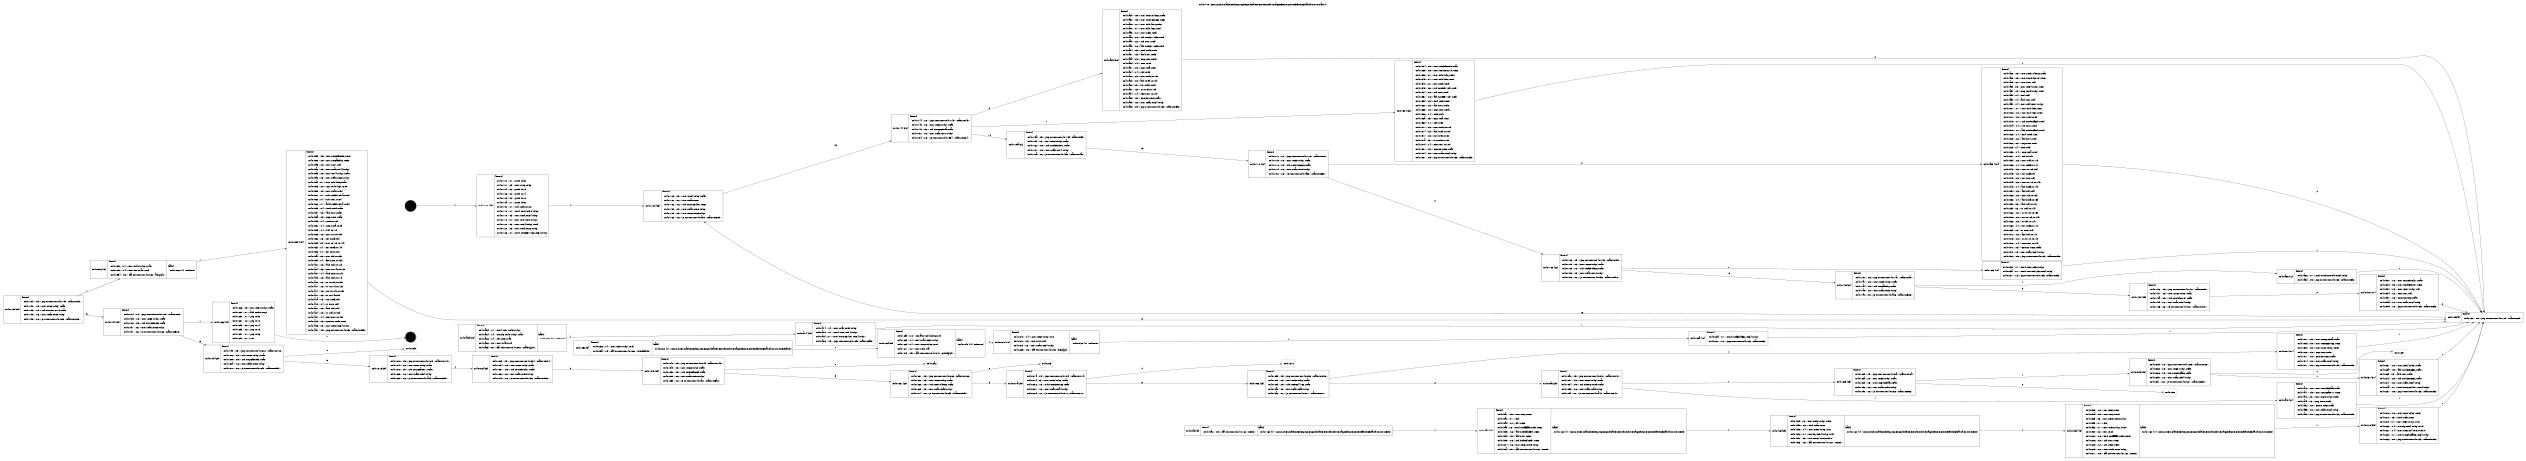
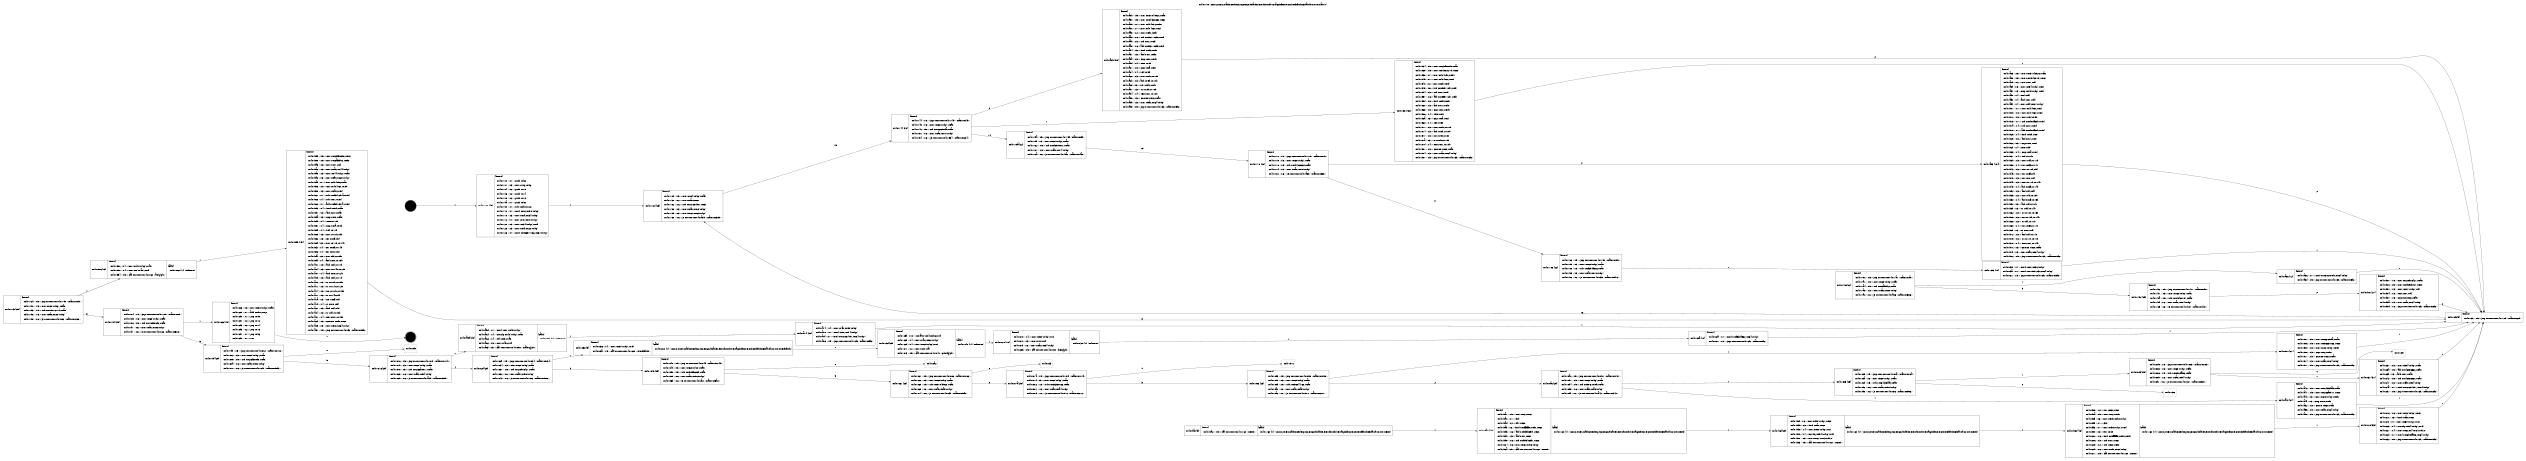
edge "0x401786 [22]" -> "0x40179c [22]": removed, label "10"
edge "0x401816 [25]" -> "0x401a5d [23]": added, label "1"
edge "0x40182f [25]" -> "0x401c56 [9]": added, label "1"
